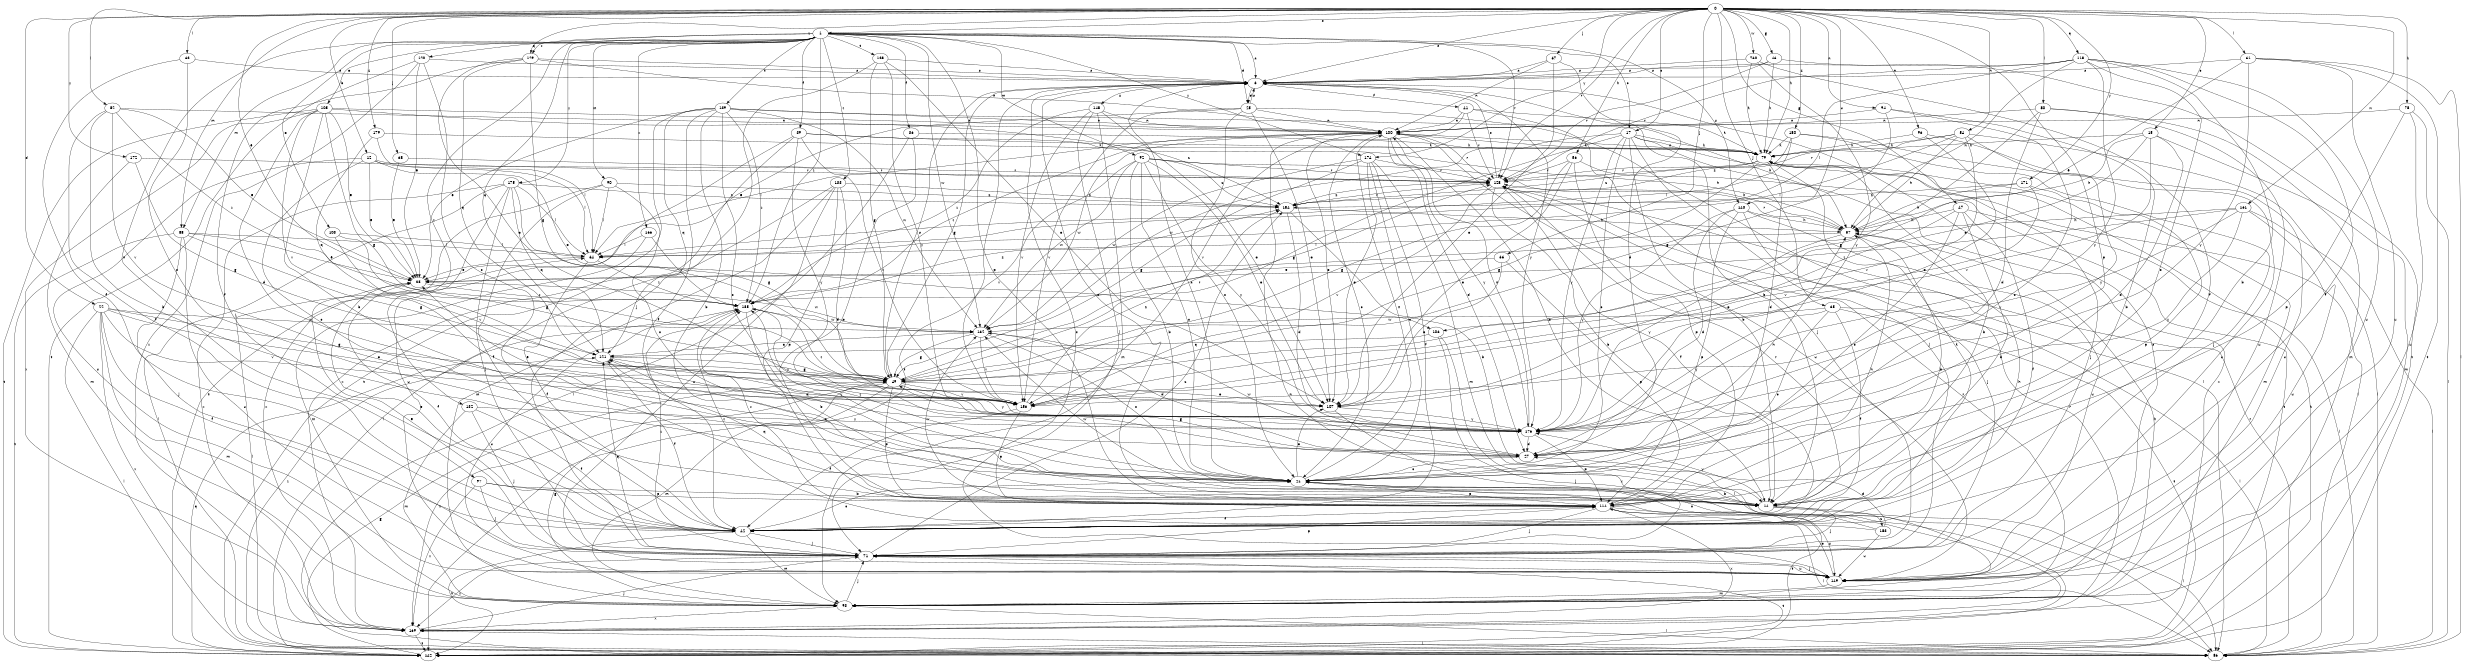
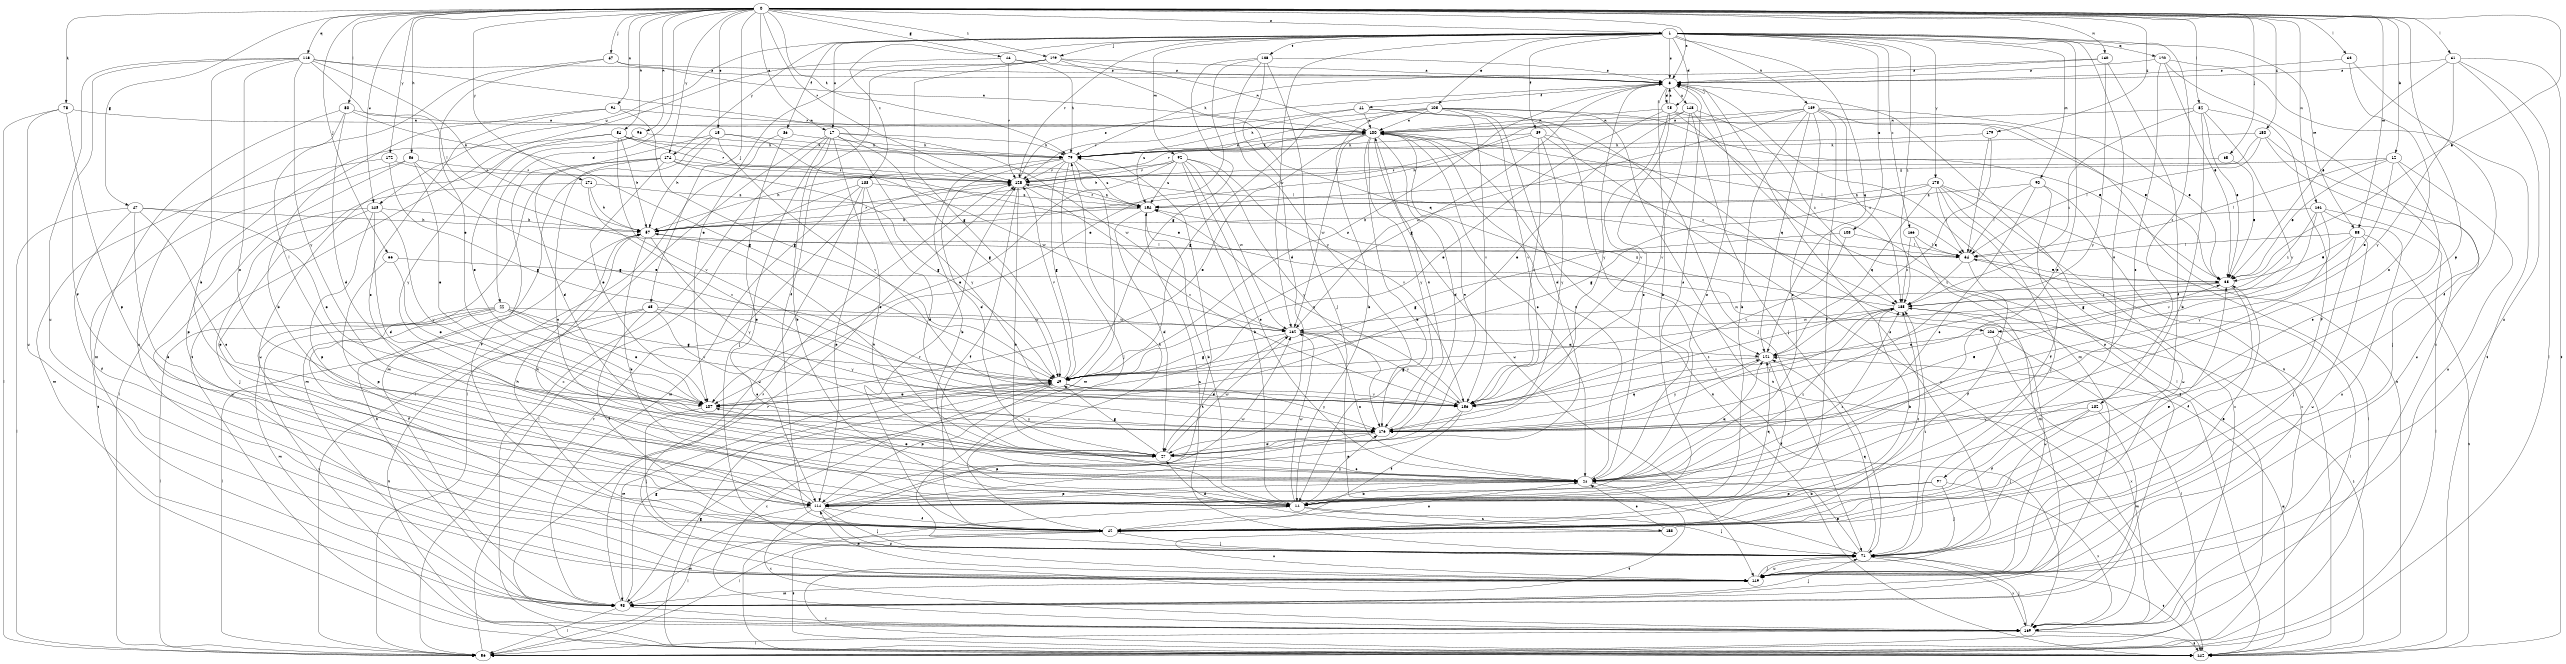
edge "1" -> "129": label "s" -> "j"
node "760": label "760" -> "160"
edge "67" -> "27": label "d" -> "i"
edge "138" -> "27": added, label "d"
edge "27" -> "100": added, label "n"
edge "71" -> "114": now "71" -> "21"
